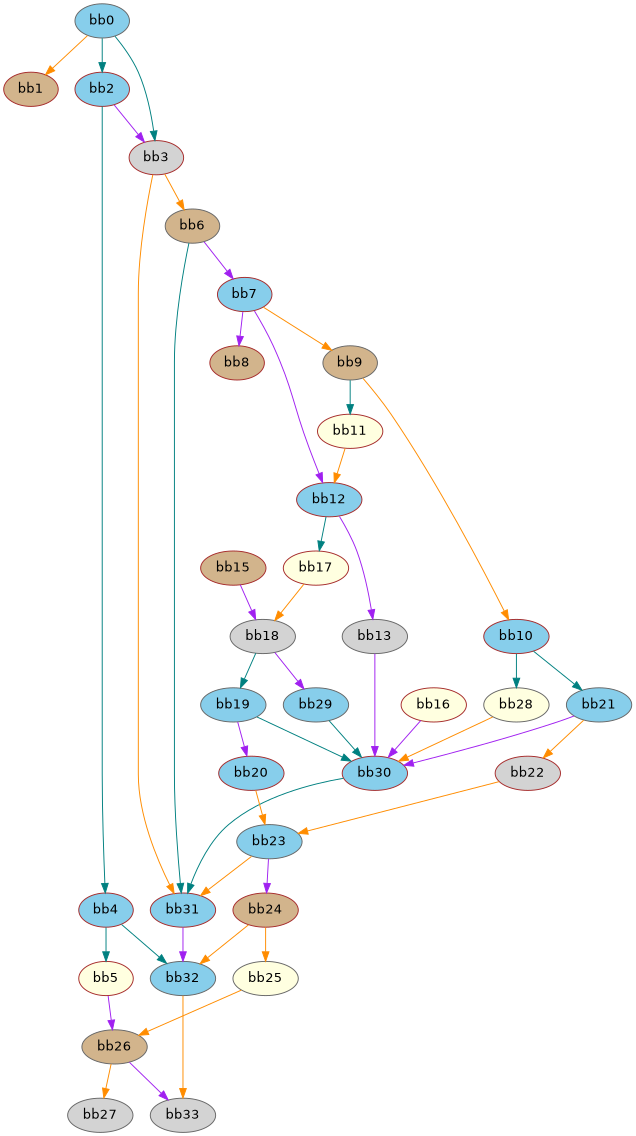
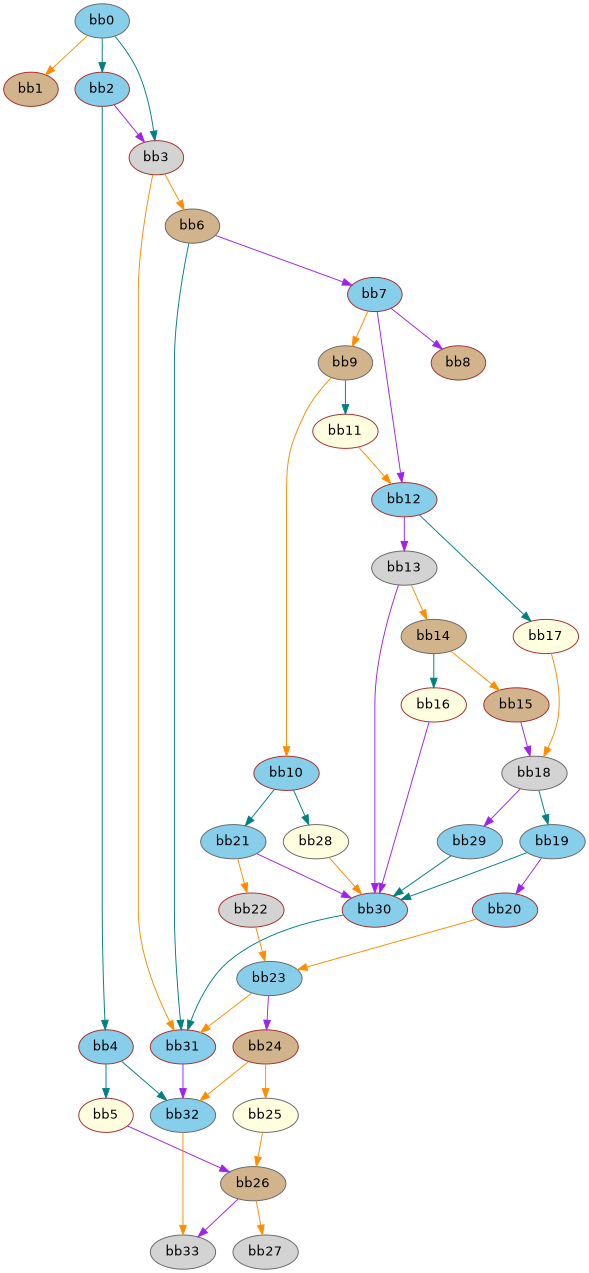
node "bb14": added
